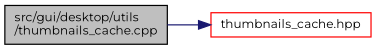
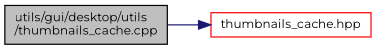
node "src/gui/desktop/utils /thumbnails_cache.cpp": label "src/gui/desktop/utils /thumbnails_cache.cpp" -> "utils/gui/desktop/utils /thumbnails_cache.cpp"
